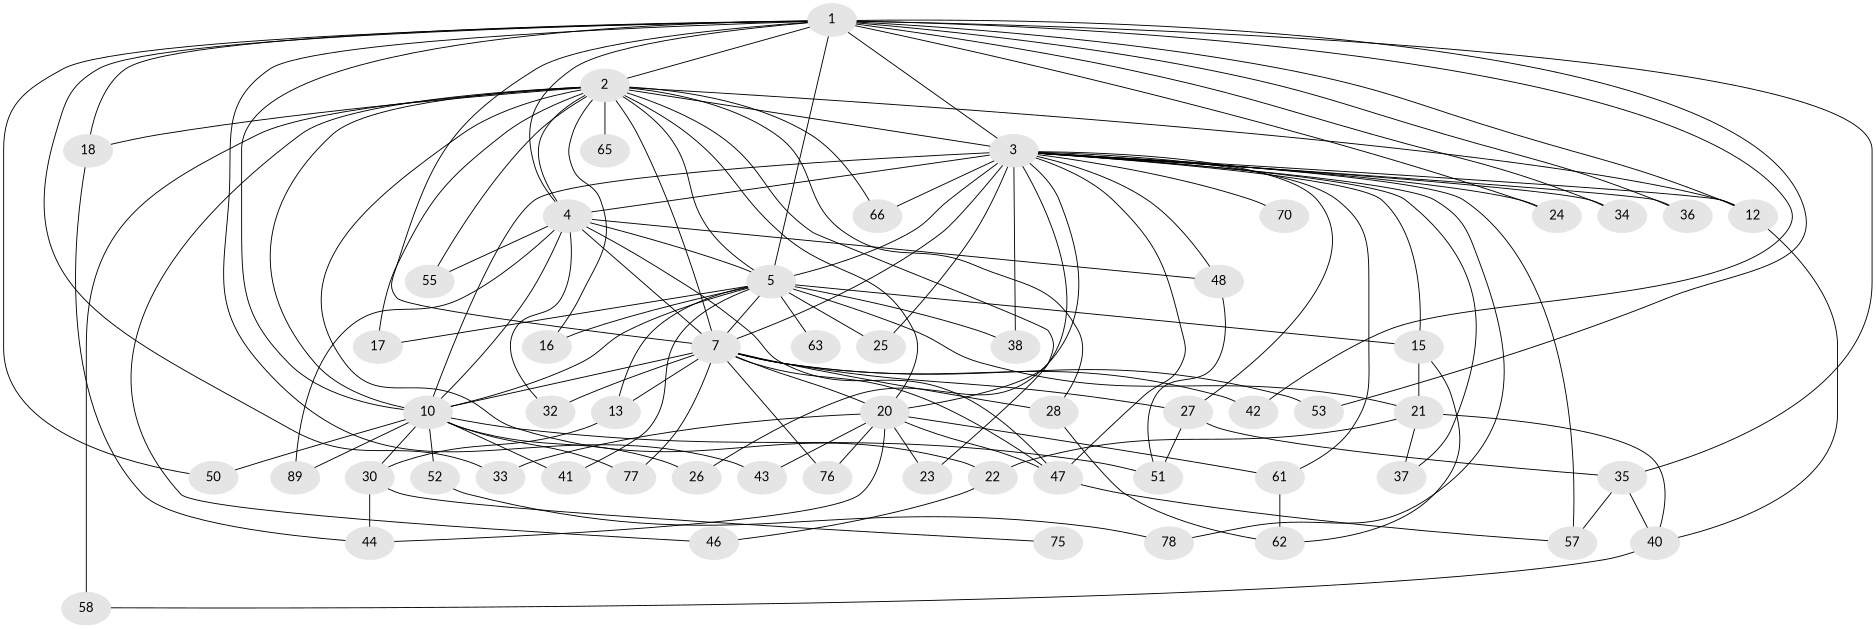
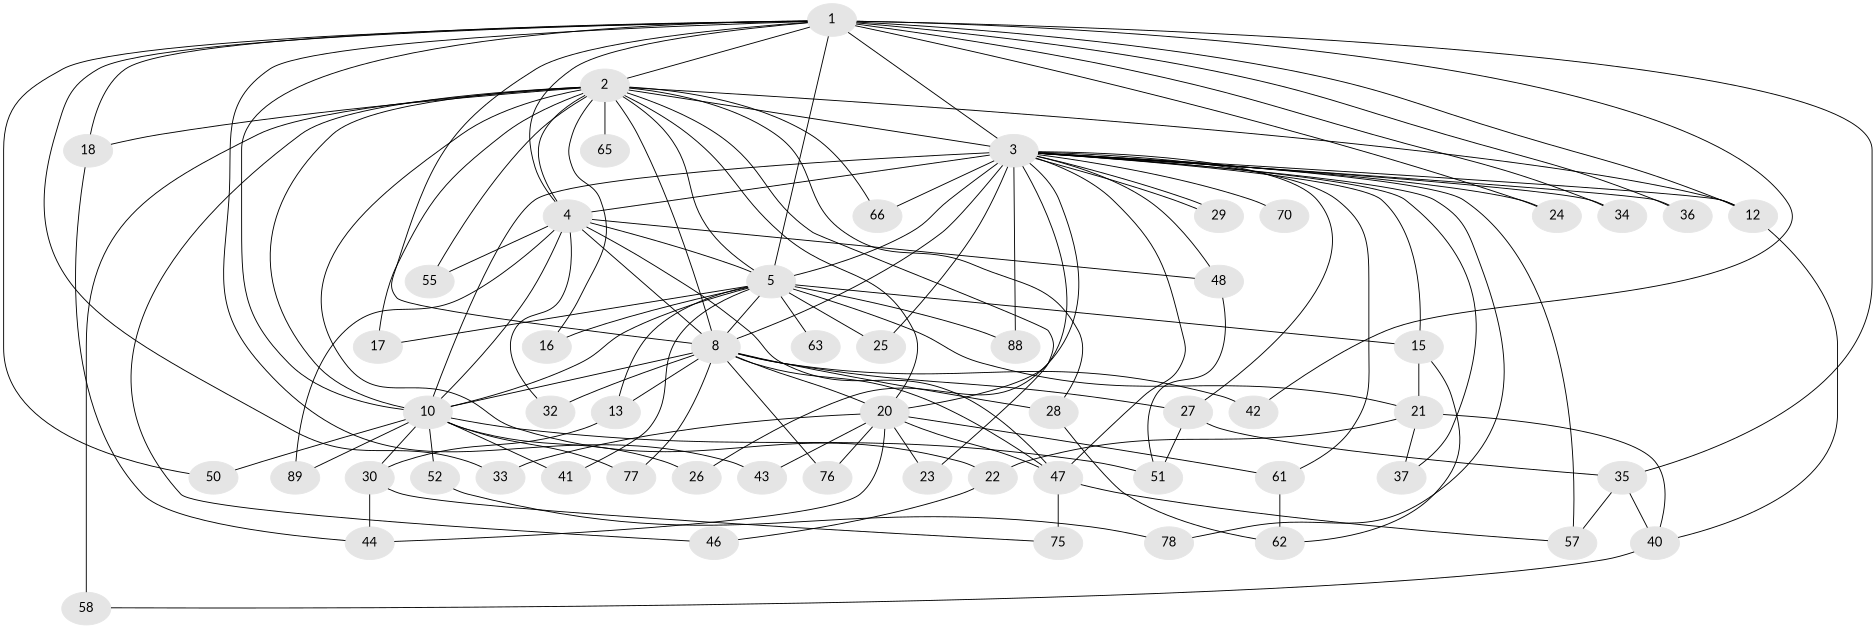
node "29": added
node "7": label "7" -> "8"
node "38": label "38" -> "88"
node "53": removed
edge "47" -- "75": added
